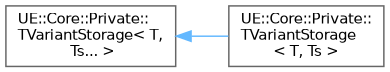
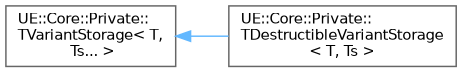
node "UE::Core::Private:: TVariantStorage < T, Ts >": label "UE::Core::Private:: TVariantStorage < T, Ts >" -> "UE::Core::Private:: TDestructibleVariantStorage < T, Ts >"
